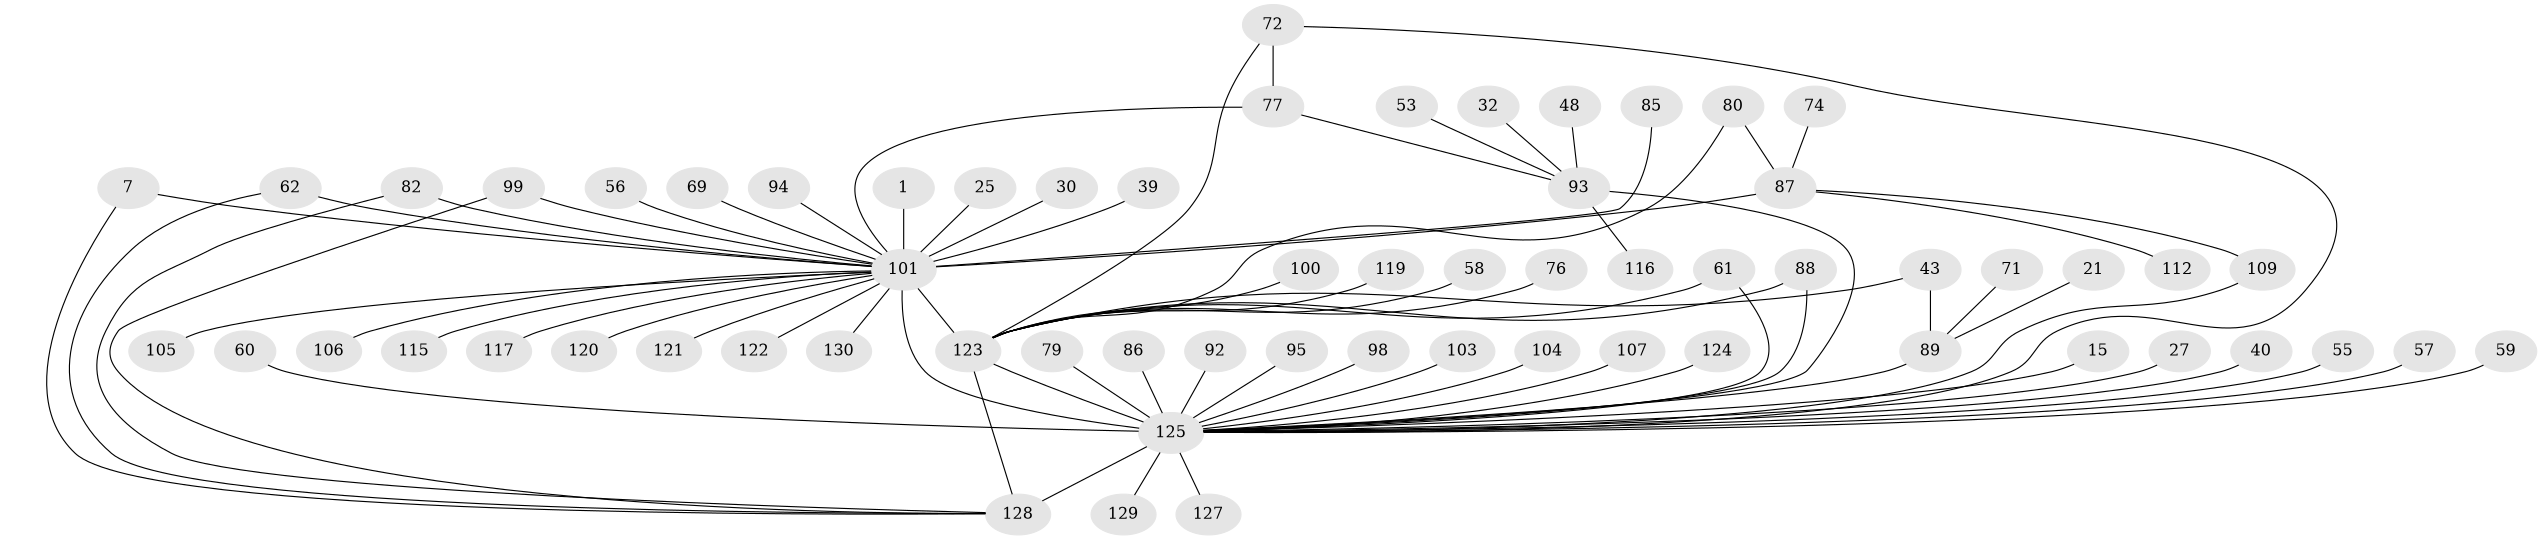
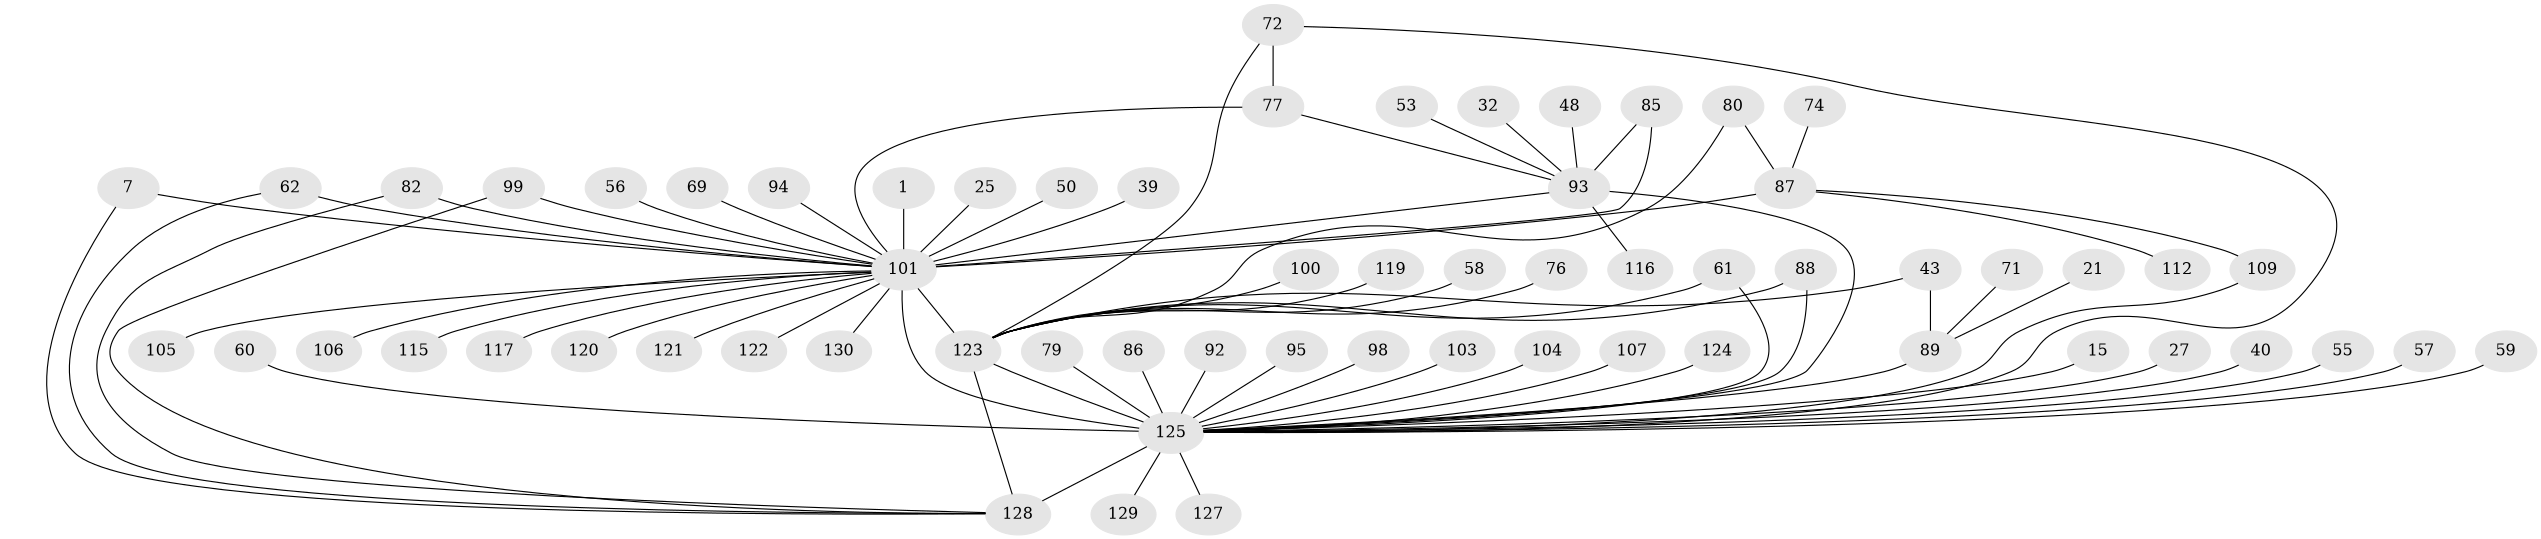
edge "85" -- "93": added
node "30": label "30" -> "50"
edge "93" -- "101": added
